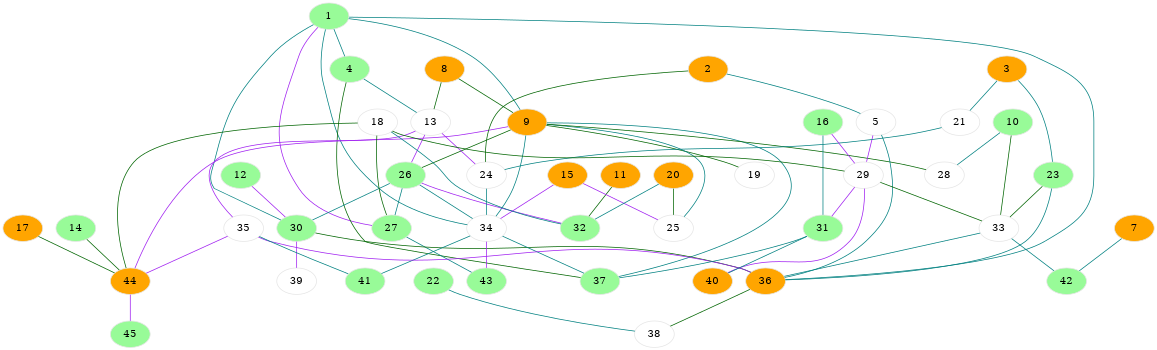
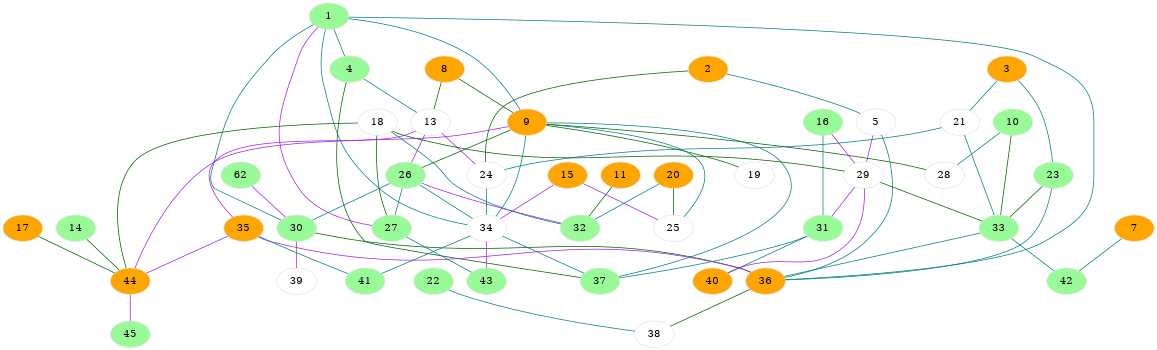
node "12": label "12" -> "62"
edge "21" -- "33": added
node "35": fillcolor white -> orange
node "33": fillcolor white -> palegreen
